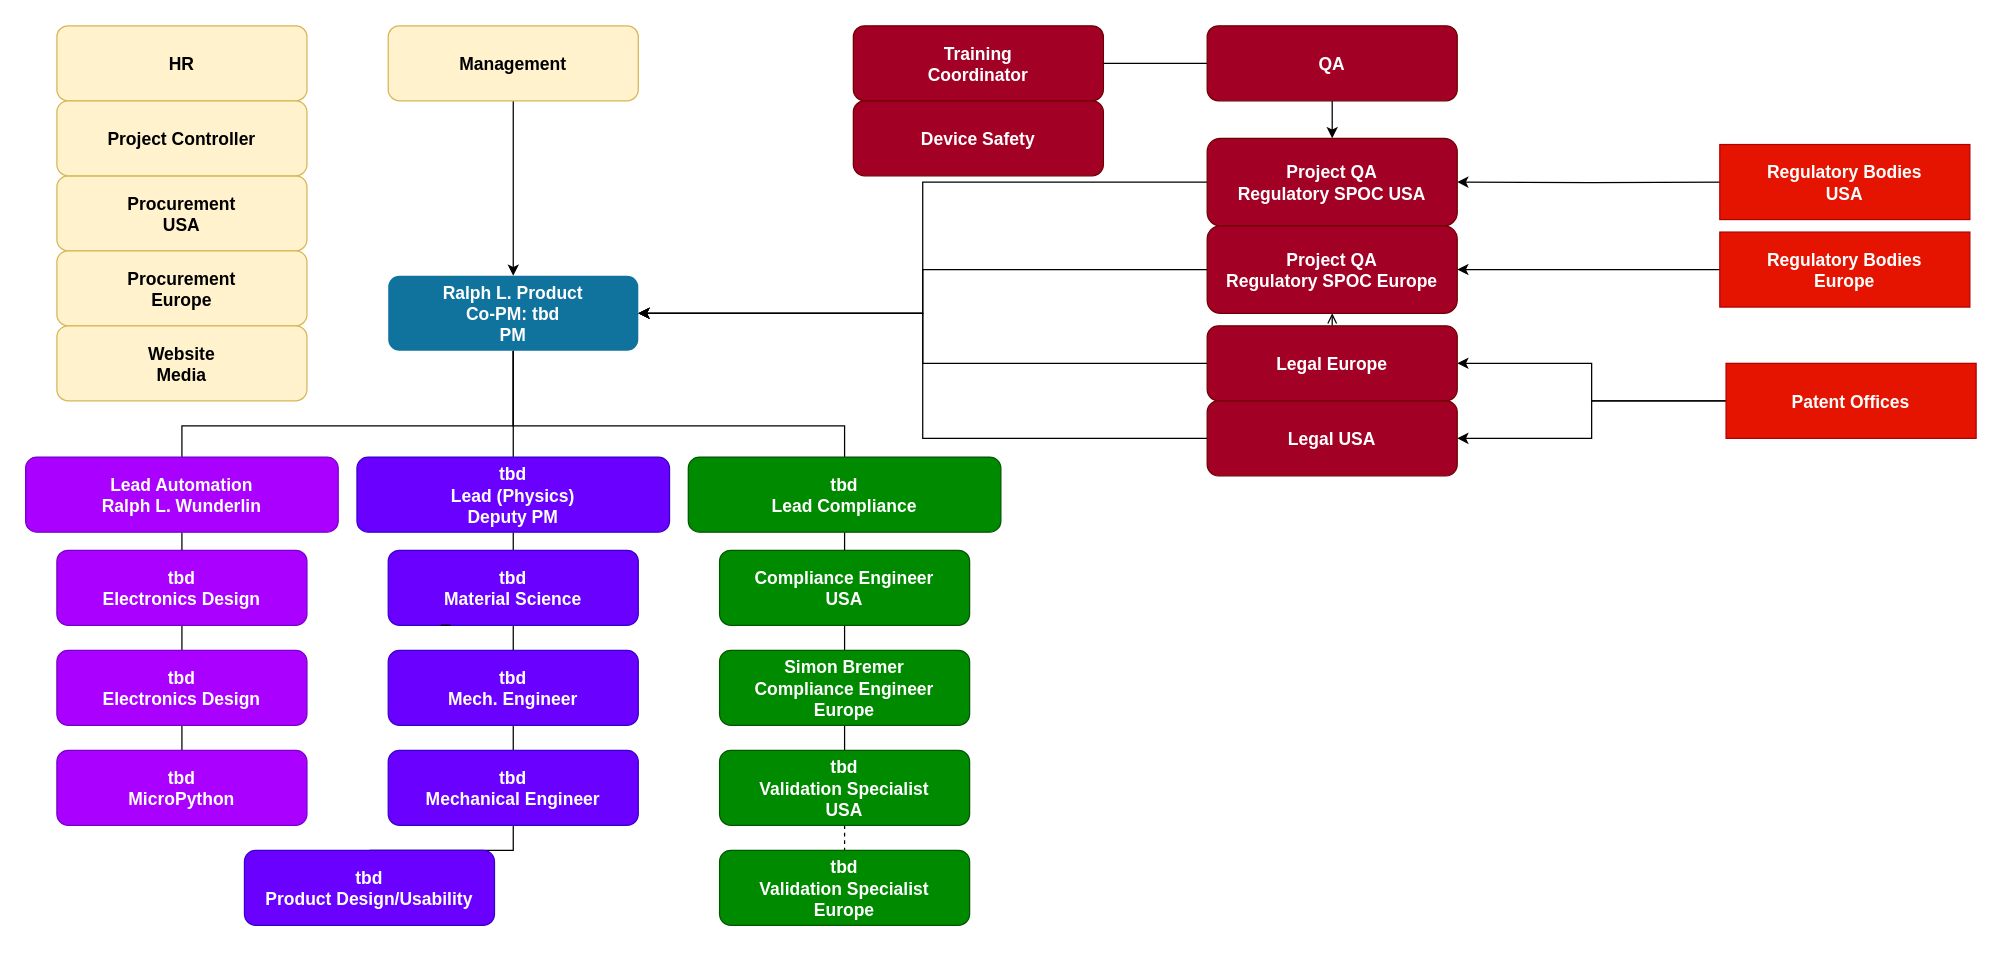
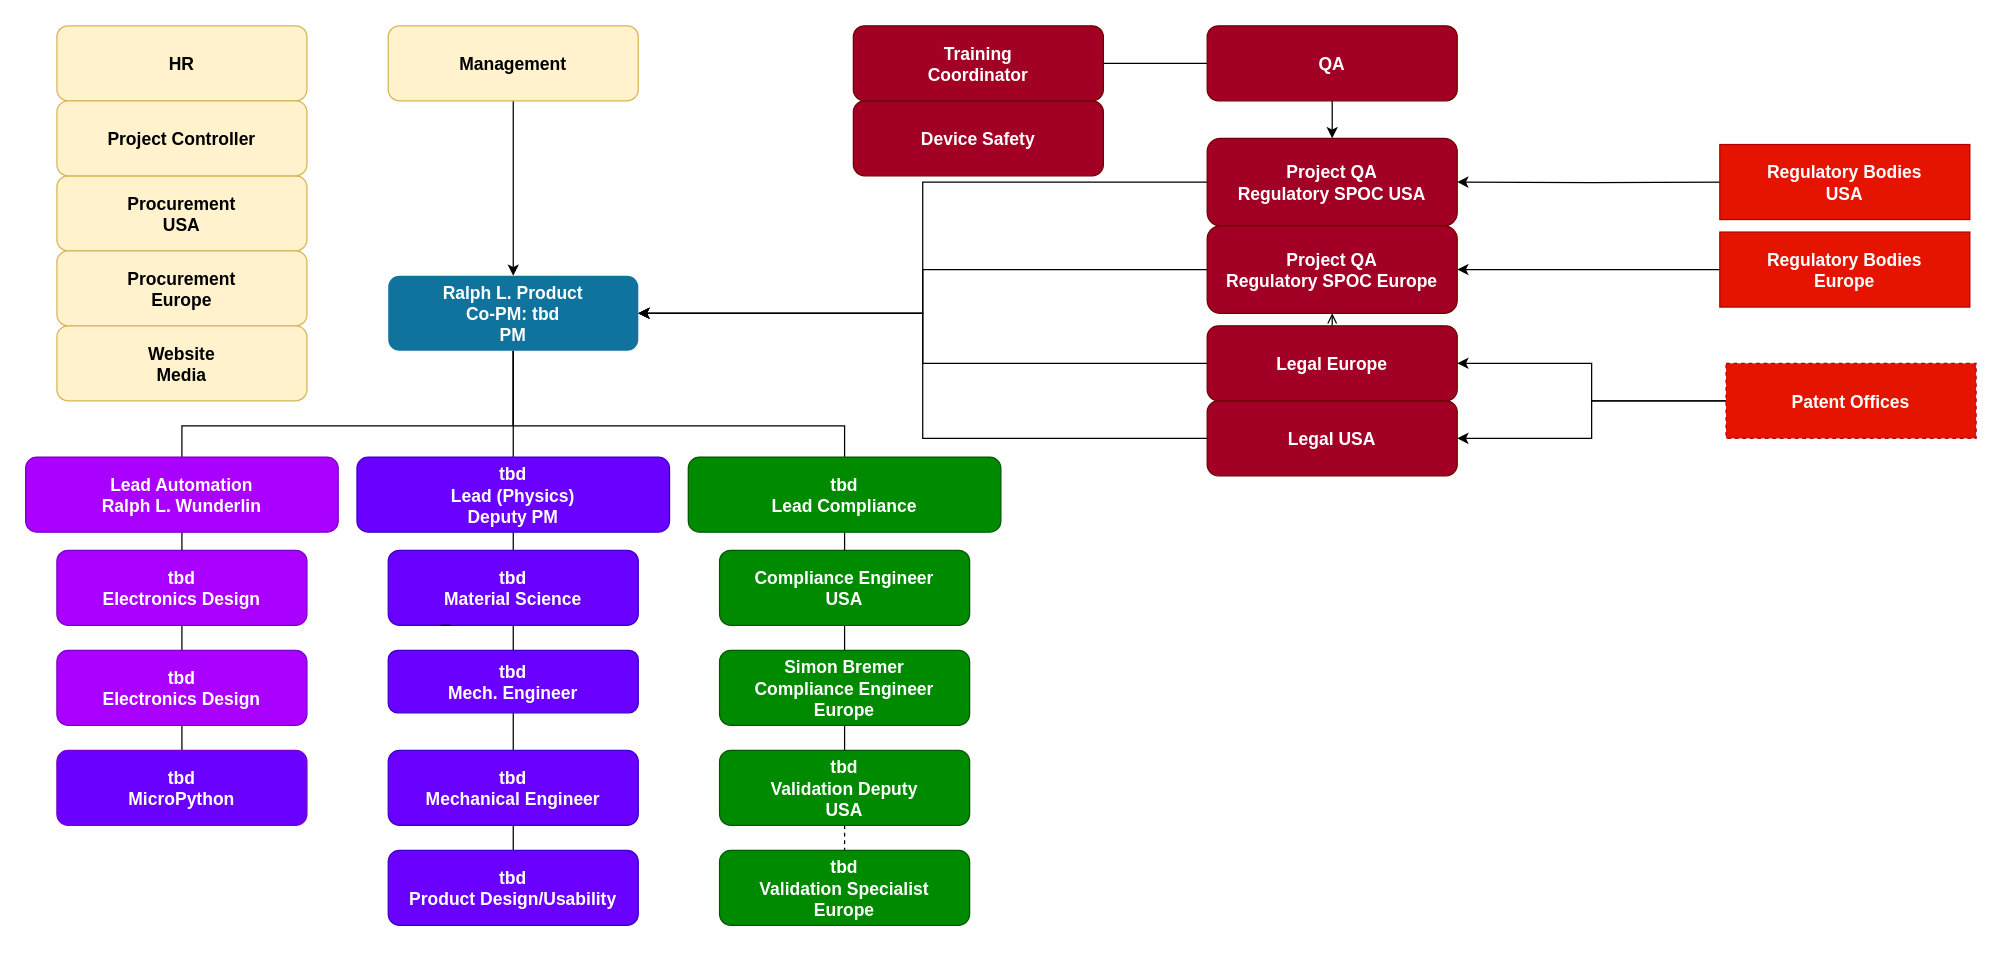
node "Patent Offices": style solid -> dashed
node "tbd Mech. Engineer": size 250x75 -> 250x63
node "tbd Validation Specialist USA": label "tbd Validation Specialist USA" -> "tbd Validation Deputy USA"
node "tbd MicroPython": fillcolor #aa00ff -> #6a00ff
node "tbd Product Design/Usability": moved (369, 888) -> (513, 888)
